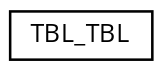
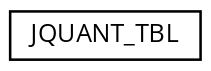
node "TBL_TBL": label "TBL_TBL" -> "JQUANT_TBL"
